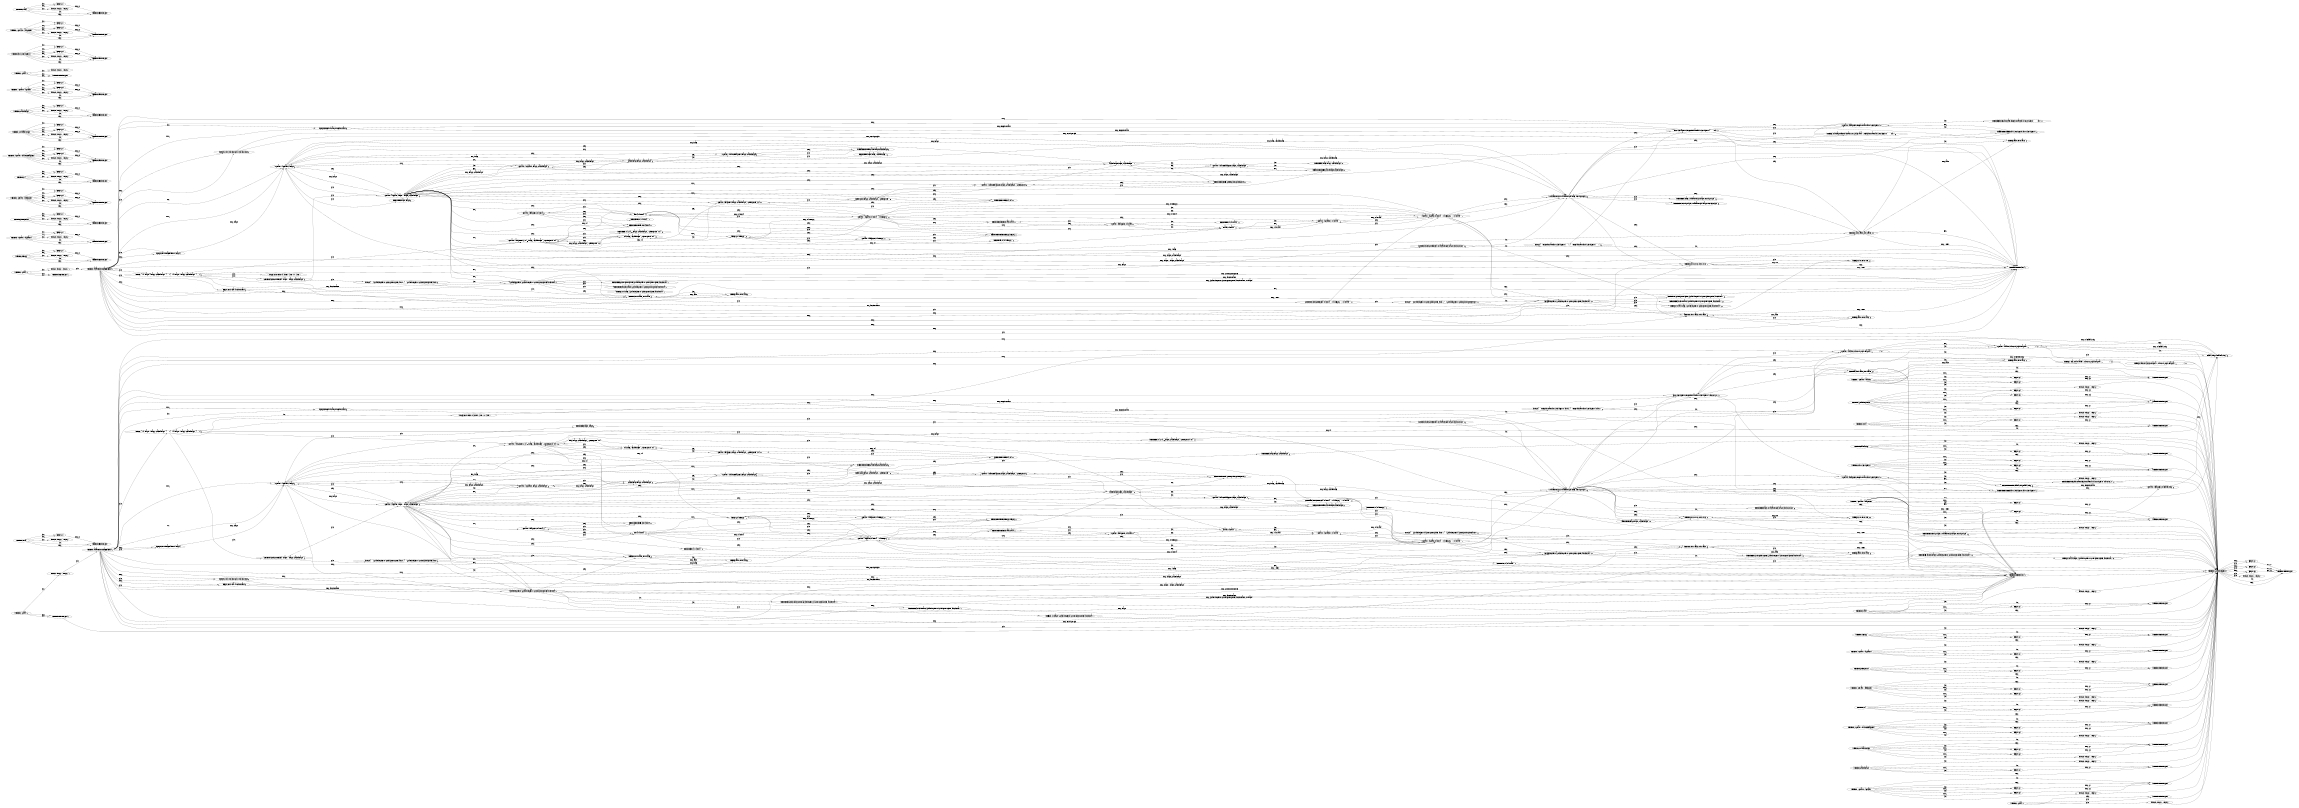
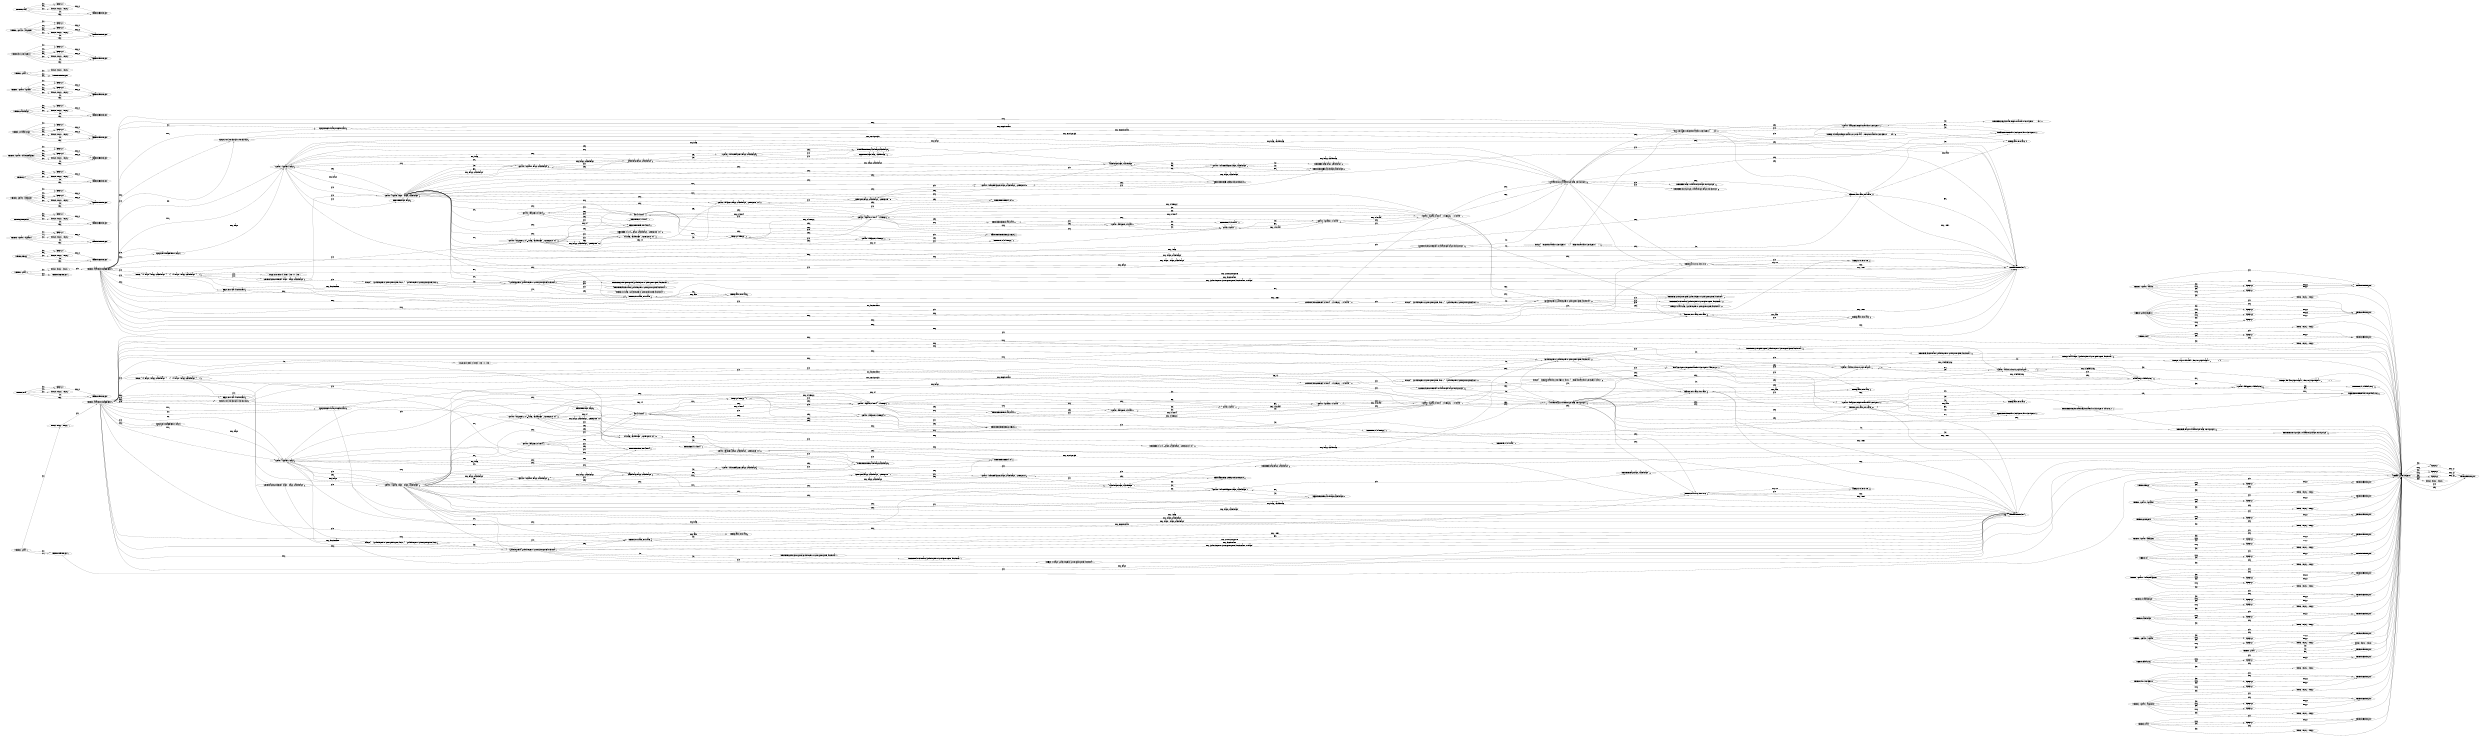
edge "(ElidedString,url.ElidedString())" -> "(<operator>.fieldAccess,url.ElidedString)": added, label "AST:"
node "(IDENTIFIER,url,url.ElidedString())": added
edge "(FIELD_IDENTIFIER,ElidedString,ElidedString)" -> "(<operator>.fieldAccess,url.ElidedString)": label "DDG: exception_state" -> "CFG: "
